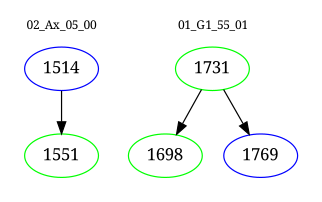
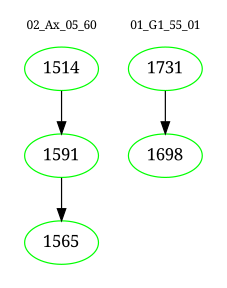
cluster "02_Ax_05_00": label "02_Ax_05_00" -> "02_Ax_05_60"
node "1514": color blue -> green
node "1551": label "1551" -> "1591"
node "1769": removed
node "1565": added
